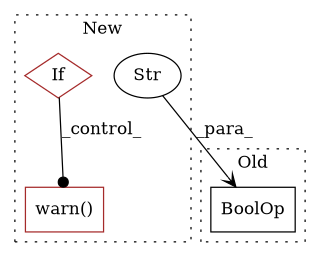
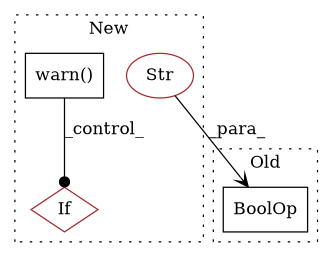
node "Str": color black -> brown
edge "If" -> "warn()": reversed
node "warn()": color brown -> black
